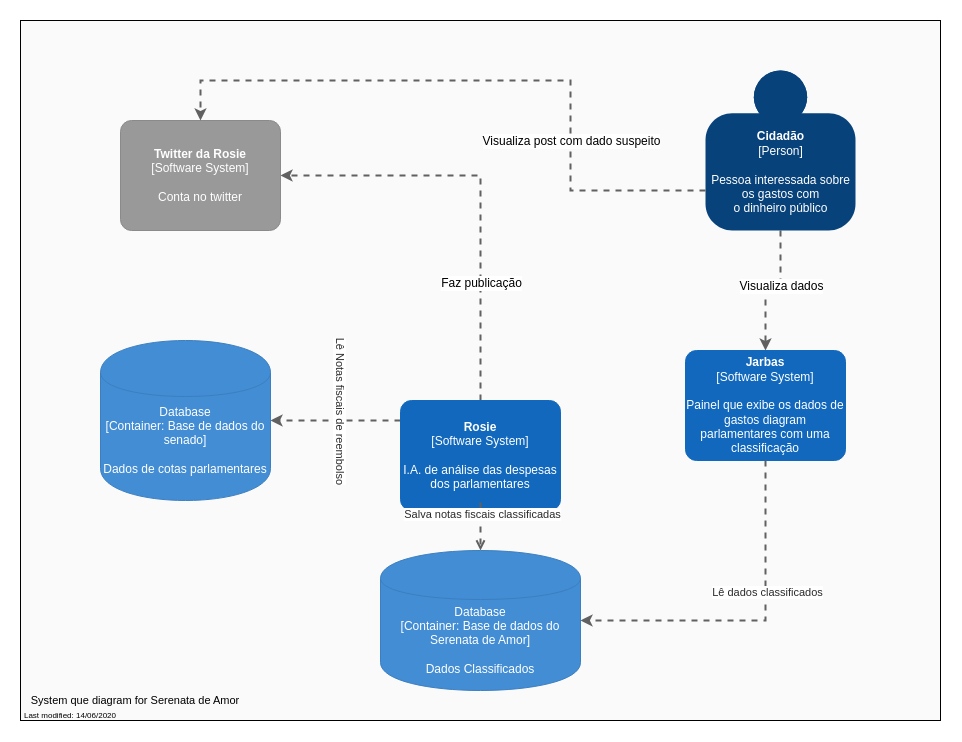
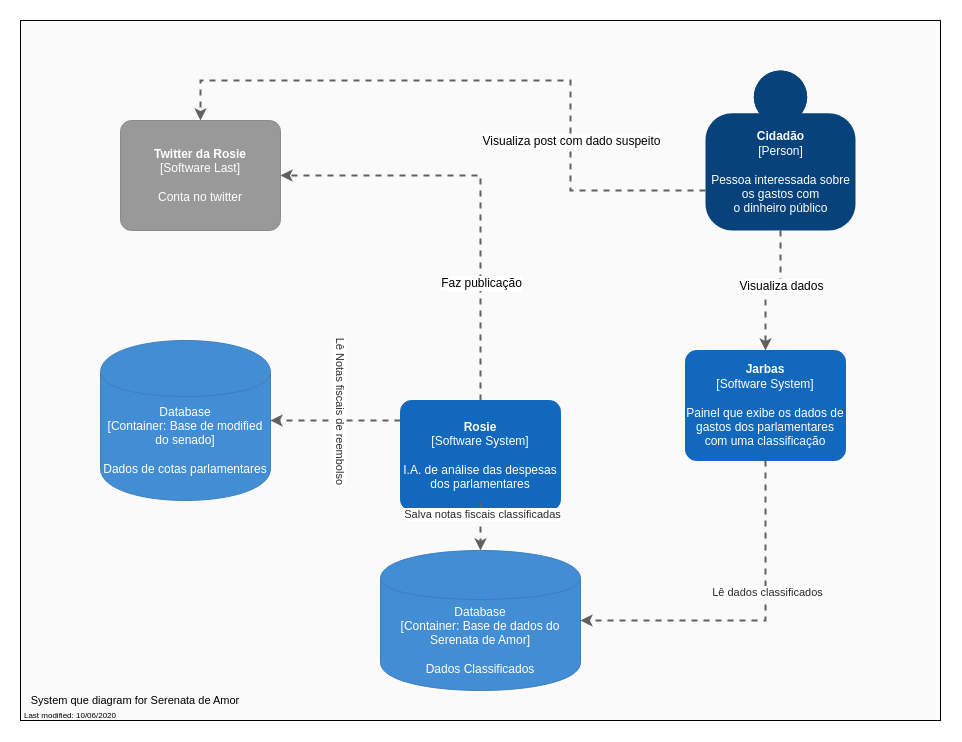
node "Twitter da Rosie [Software System] Conta no twitter": label "Twitter da Rosie [Software System] Conta no twitter" -> "Twitter da Rosie [Software Last] Conta no twitter"
node "Jarbas [Software System] Painel que exibe os dados de gastos diagram parlamentares com uma classificação": label "Jarbas [Software System] Painel que exibe os dados de gastos diagram parlamentares com uma classificação" -> "Jarbas [Software System] Painel que exibe os dados de gastos dos parlamentares com uma classificação"
node "Database [Container: Base de dados do senado] Dados de cotas parlamentares": label "Database [Container: Base de dados do senado] Dados de cotas parlamentares" -> "Database [Container: Base de modified do senado] Dados de cotas parlamentares"
edge "Rosie [Software System] I.A. de análise das despesas dos parlamentares" -> "Database [Container: Base de dados do Serenata de Amor] Dados Classificados": arrowhead open -> classic
node "Last modified: 14/06/2020": label "Last modified: 14/06/2020" -> "Last modified: 10/06/2020"
